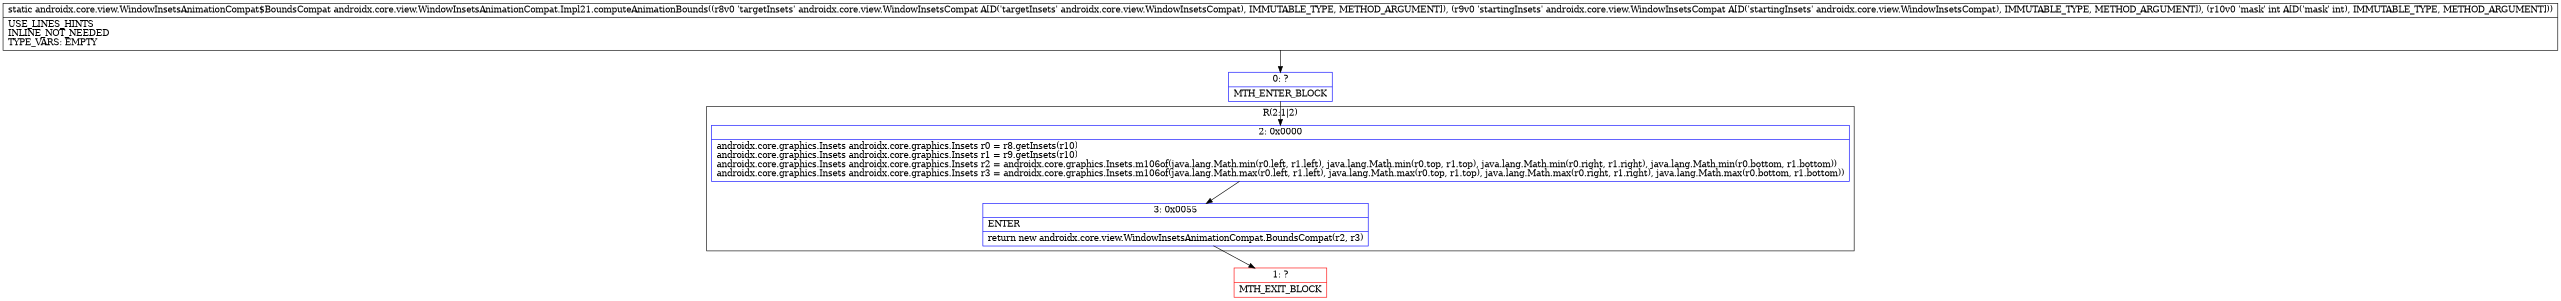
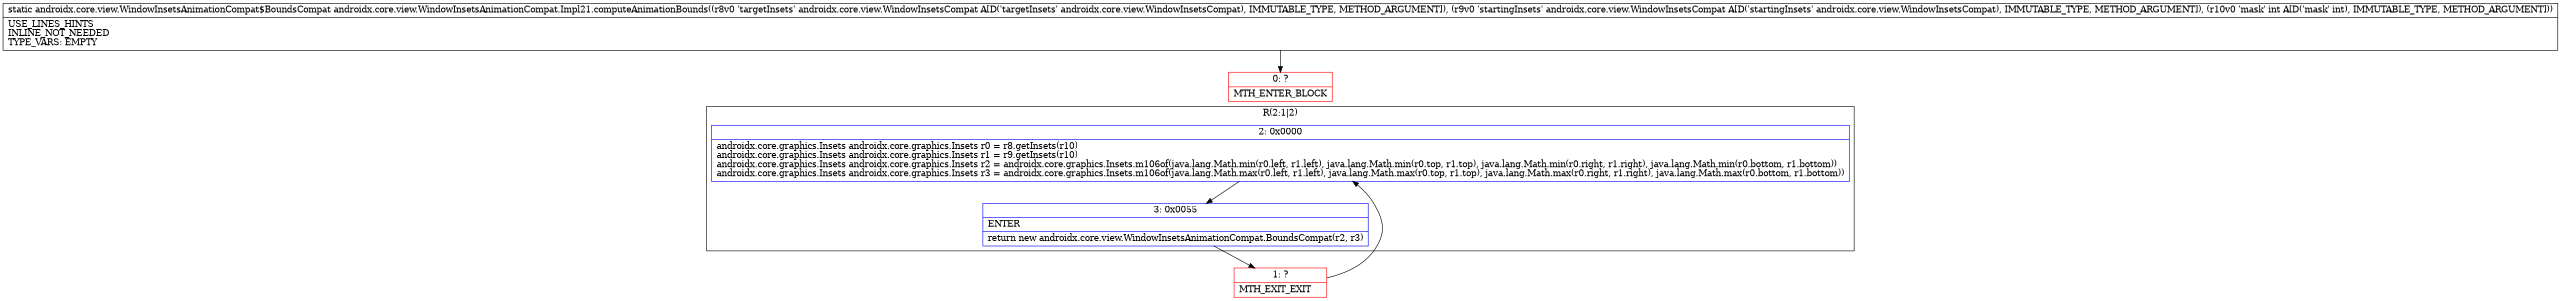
node "0: ?": color blue -> red
edge "0: ?" -> "2: 0x0000": now "1: ?" -> "2: 0x0000"
node "1: ?": text "MTH_EXIT_BLOCK" -> "MTH_EXIT_EXIT"
